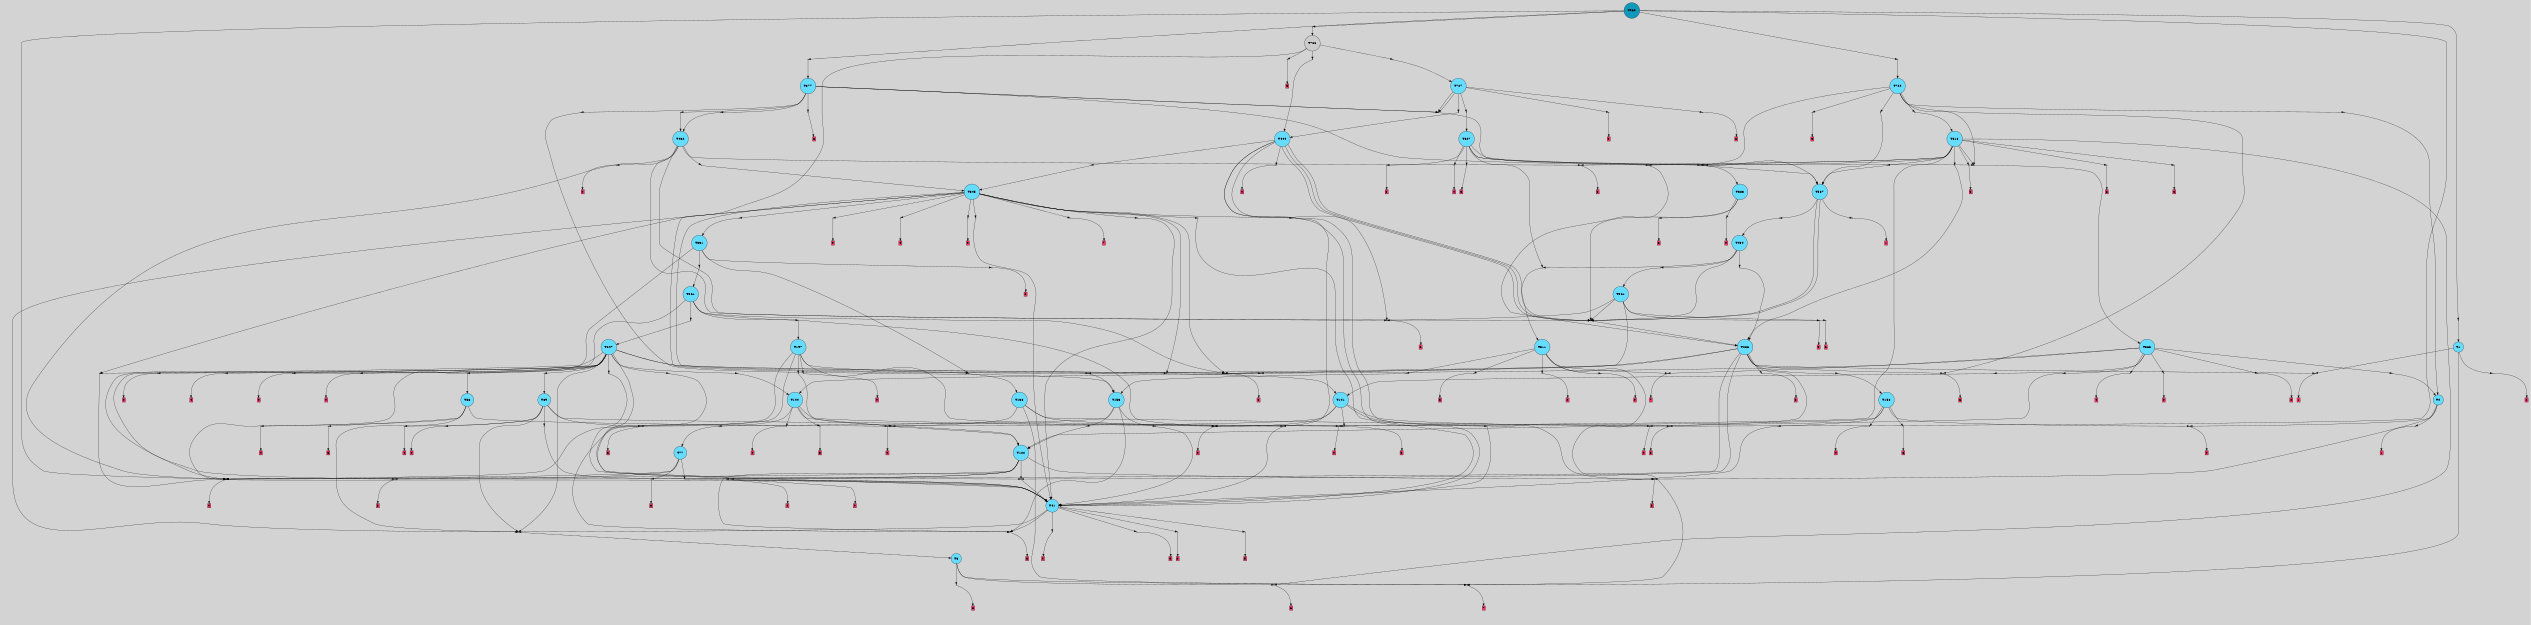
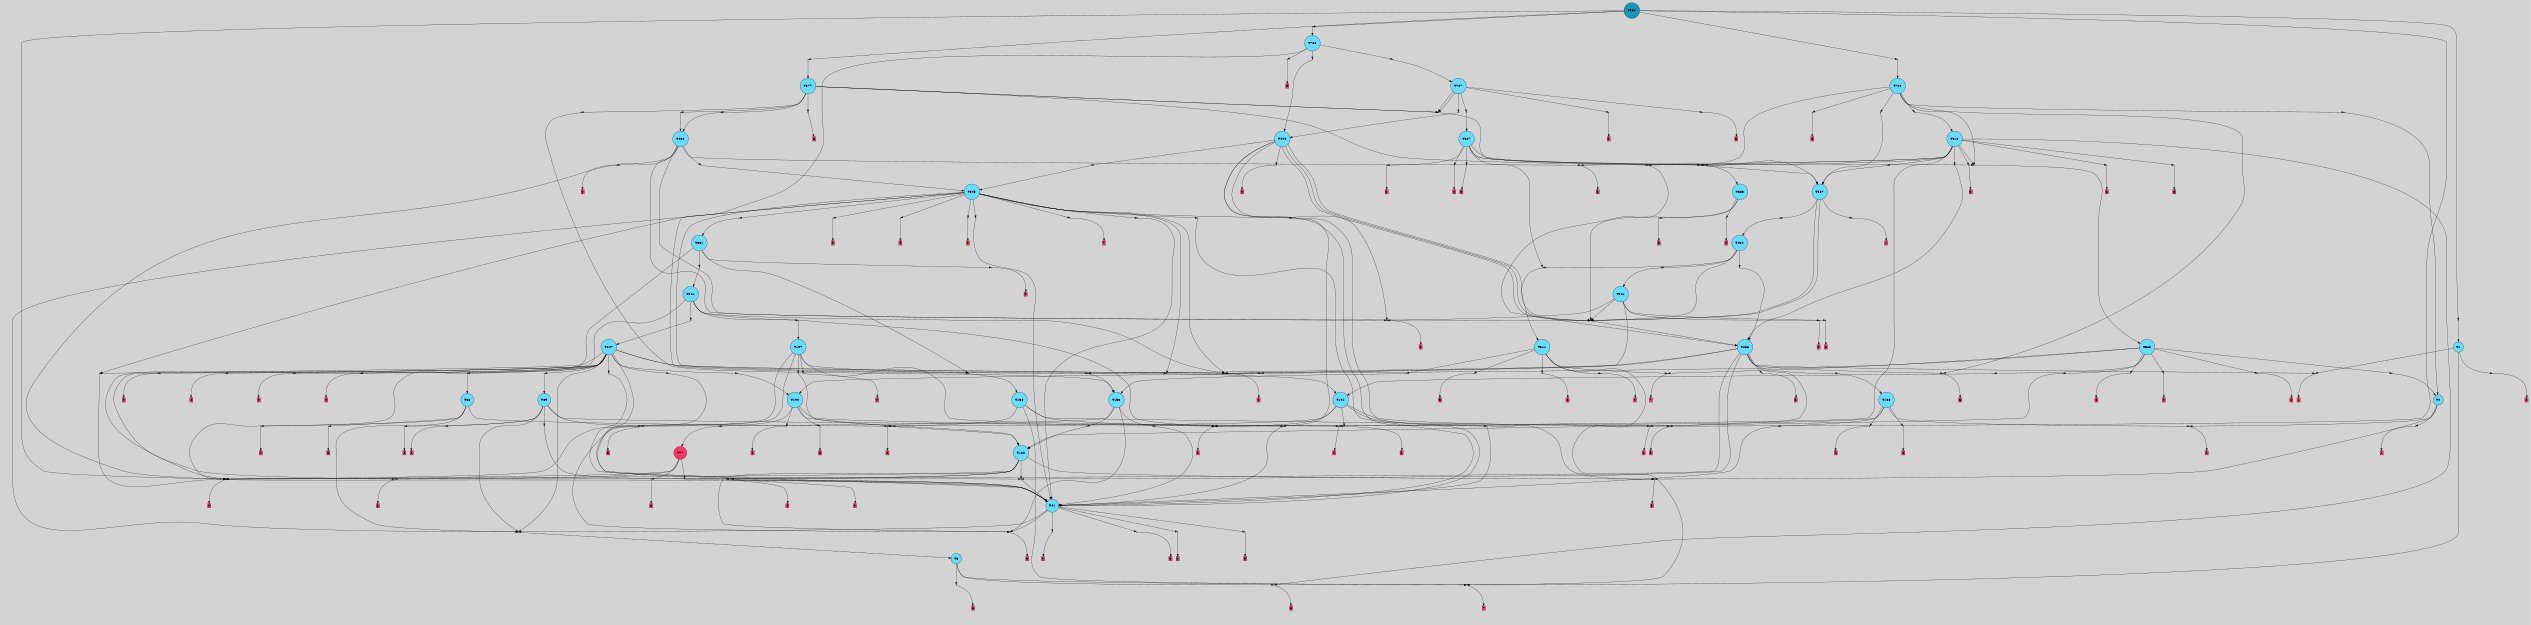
node "T786": fillcolor #cccccc -> #66ddff
node "T77": fillcolor #66ddff -> #ff3366
